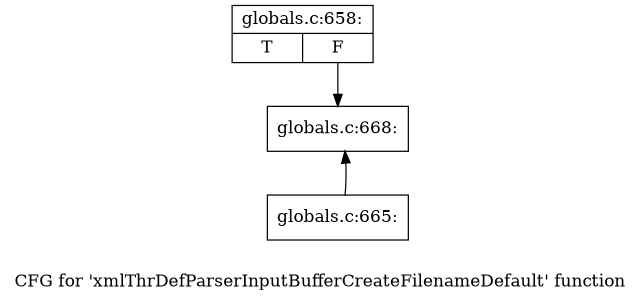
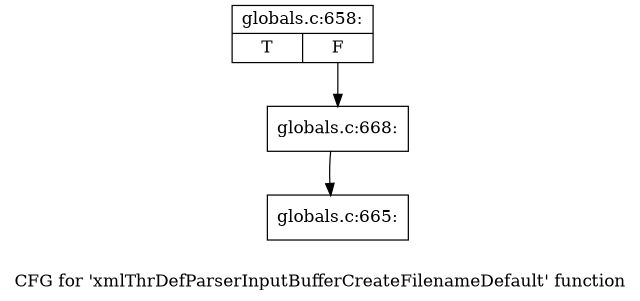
edge "globals.c:665:" -> "globals.c:668:": reversed
